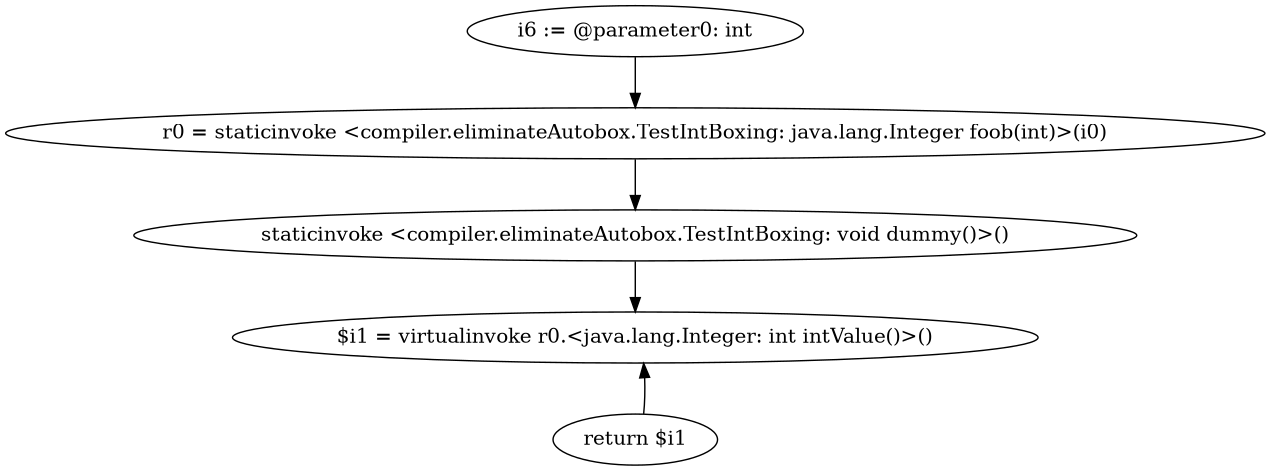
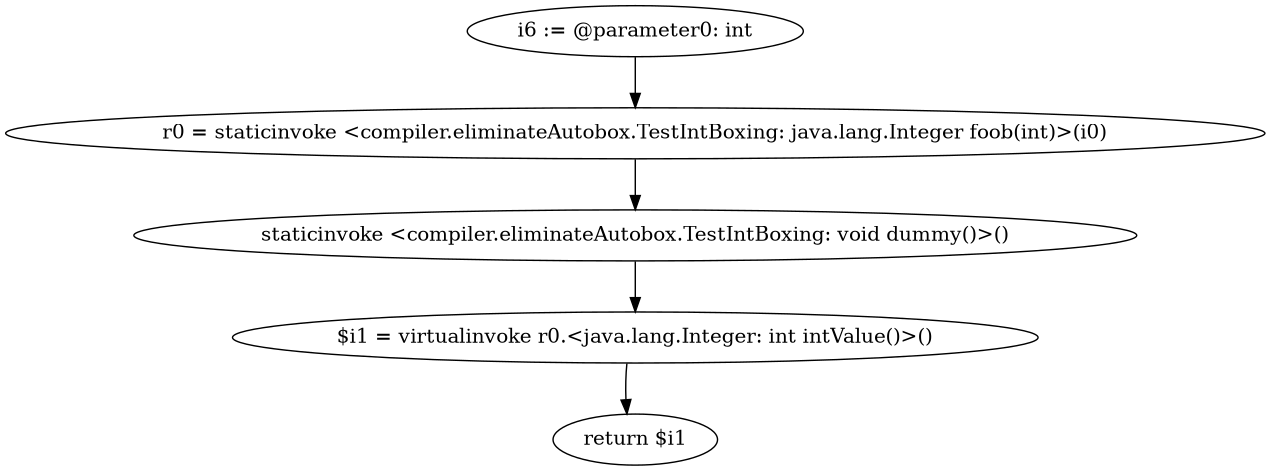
edge "return $i1" -> "$i1 = virtualinvoke r0.<java.lang.Integer: int intValue()>()": reversed
